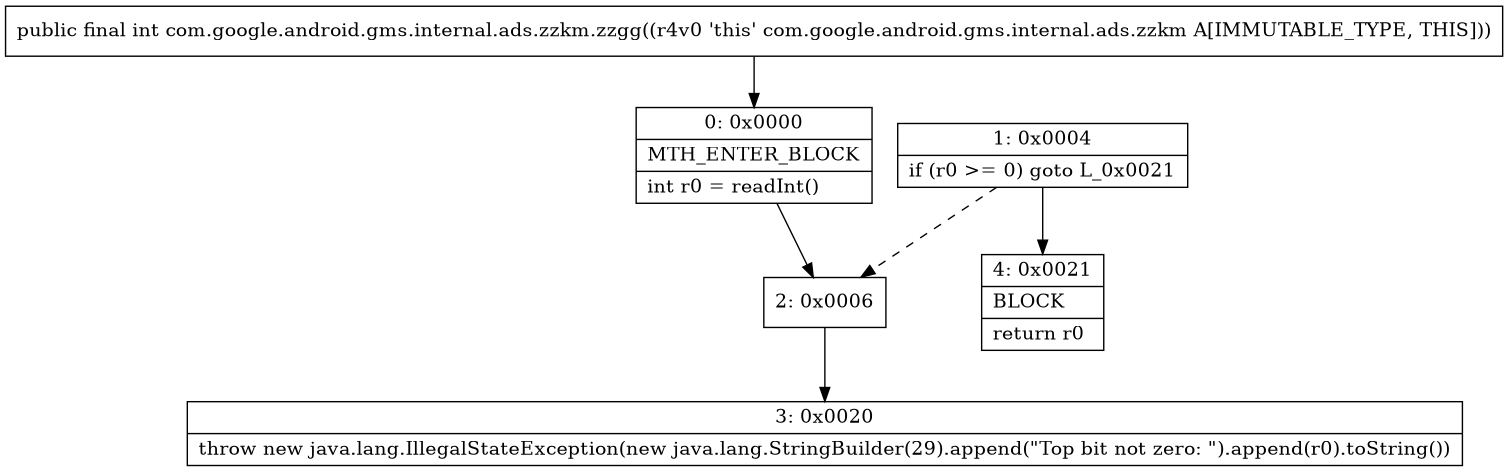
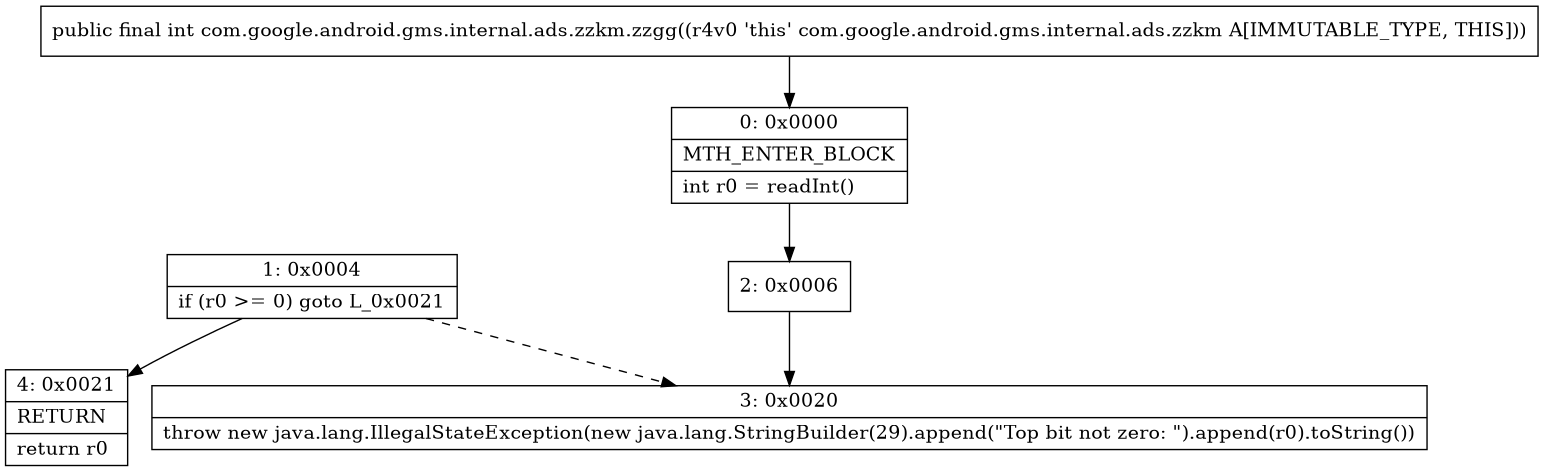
edge "1: 0x0004" -> "2: 0x0006": now "1: 0x0004" -> "3: 0x0020"
node "4: 0x0021": text "BLOCK" -> "RETURN"
